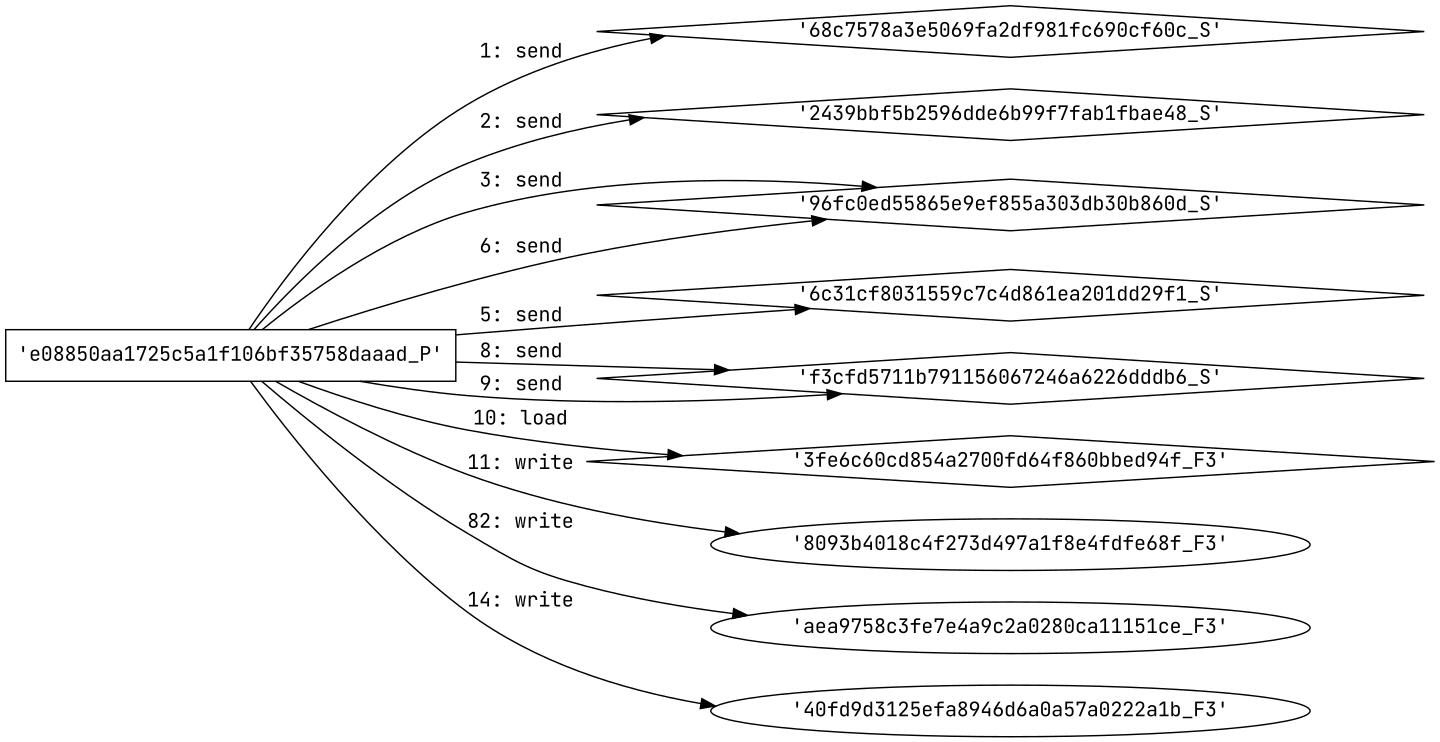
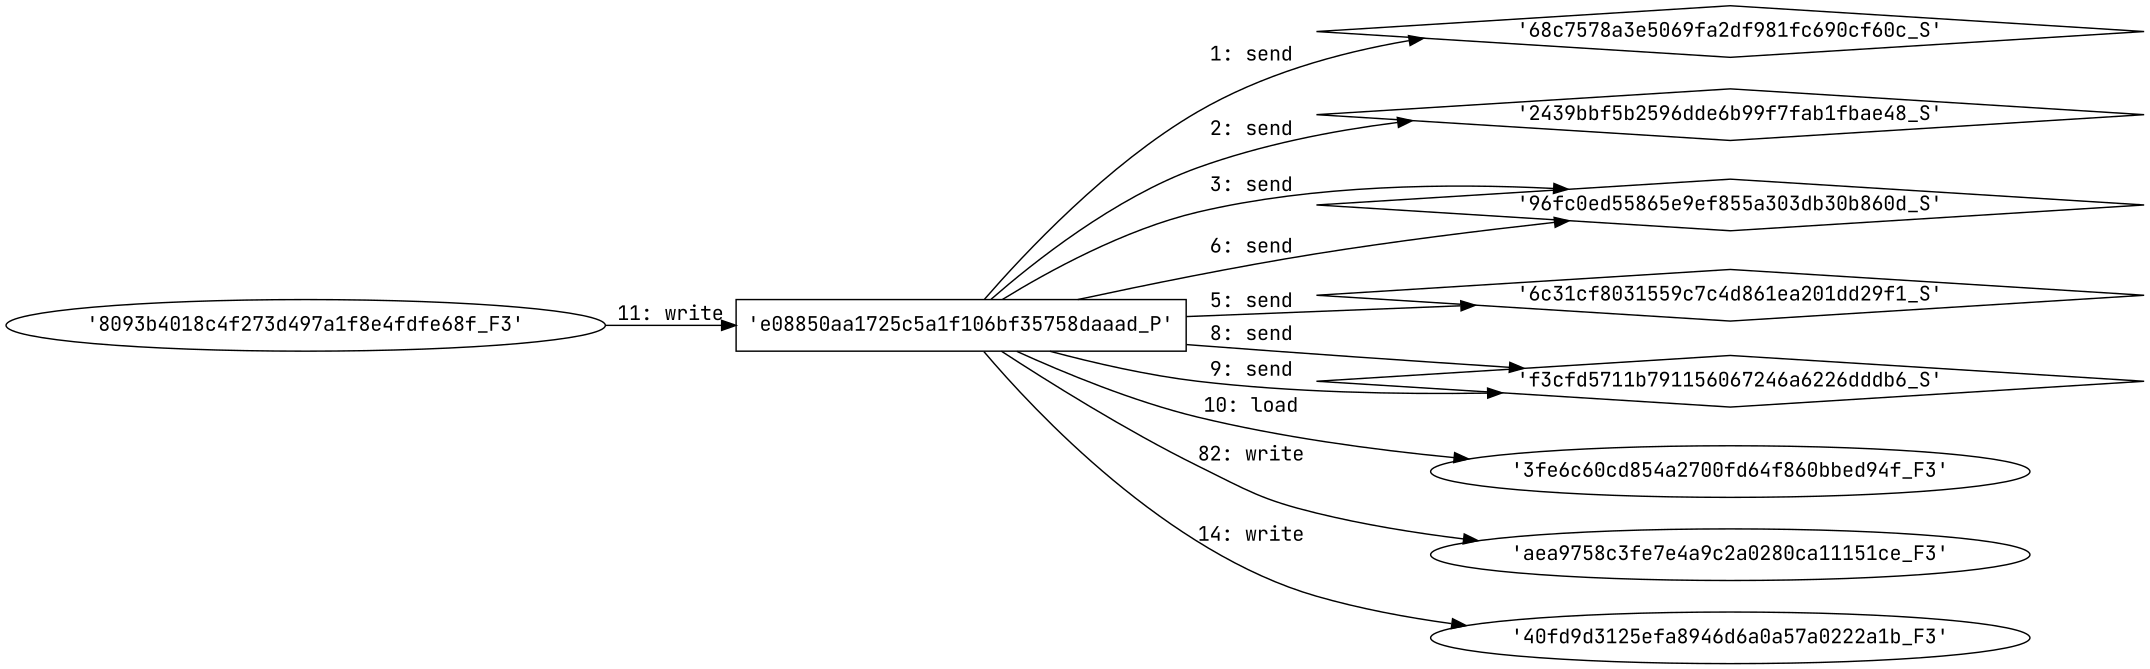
node "'3fe6c60cd854a2700fd64f860bbed94f_F3'": shape diamond -> ellipse
edge "'e08850aa1725c5a1f106bf35758daaad_P'" -> "'8093b4018c4f273d497a1f8e4fdfe68f_F3'": reversed
